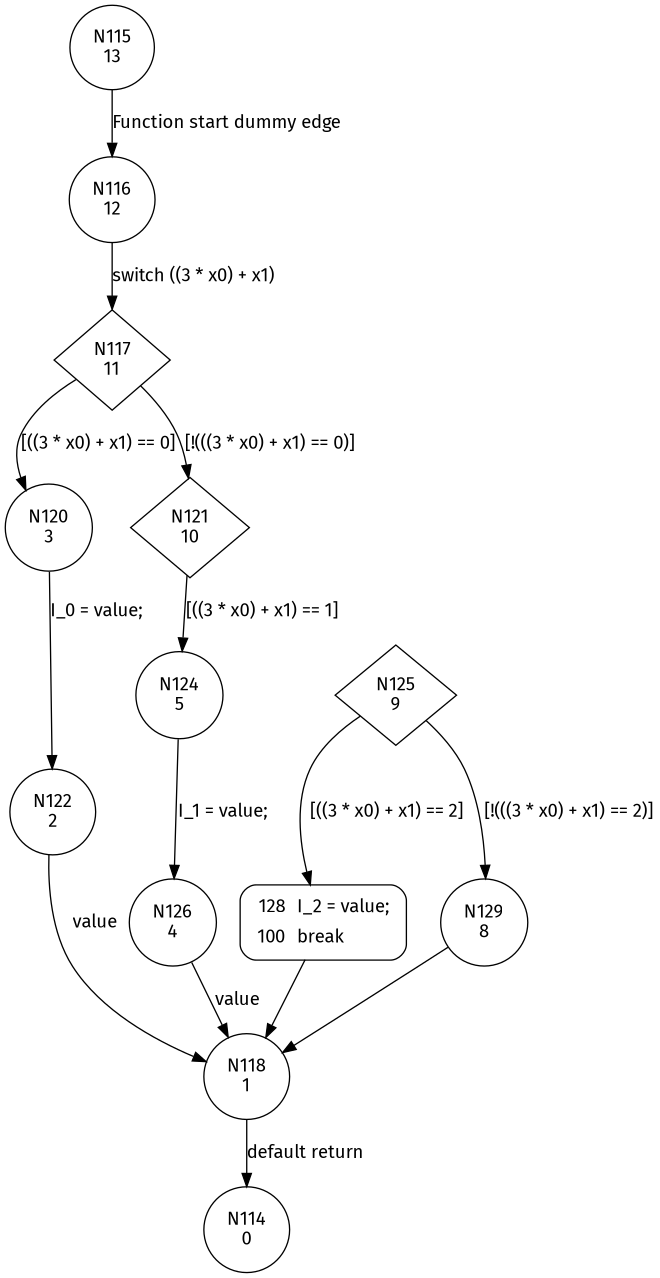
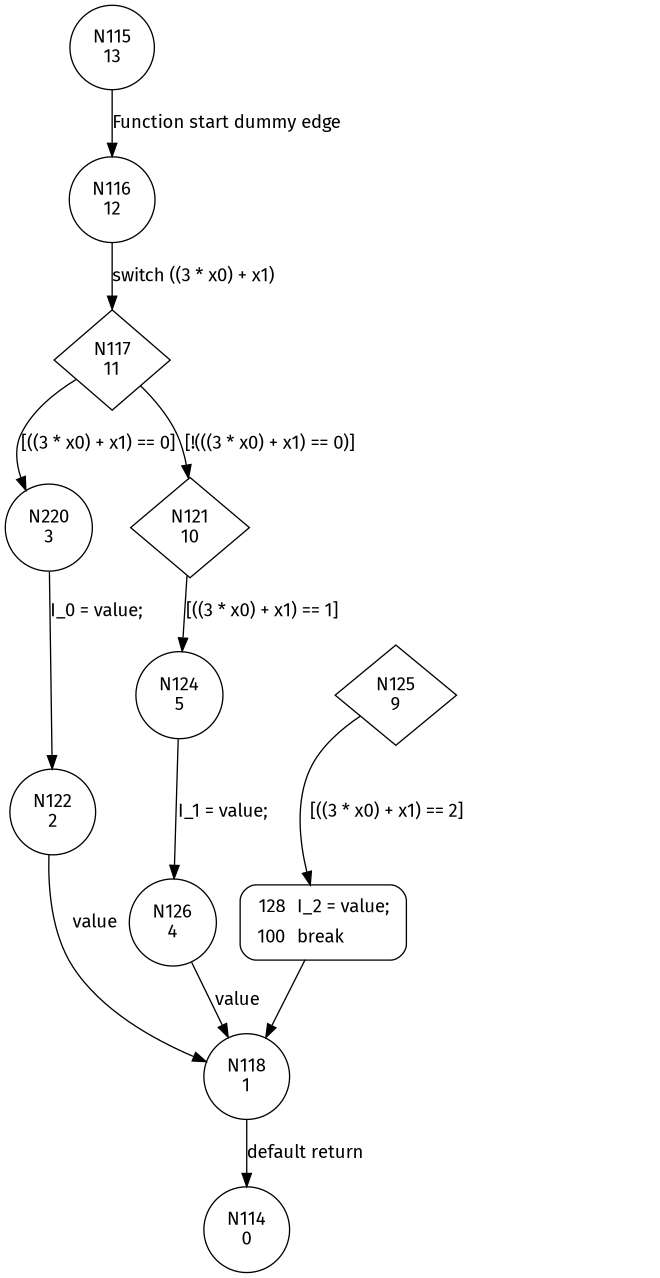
node "N120 3": label "N120 3" -> "N220 3"
node "N129 8": removed
